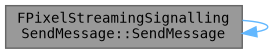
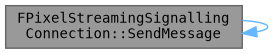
node "FPixelStreamingSignalling SendMessage::SendMessage": label "FPixelStreamingSignalling SendMessage::SendMessage" -> "FPixelStreamingSignalling Connection::SendMessage"
